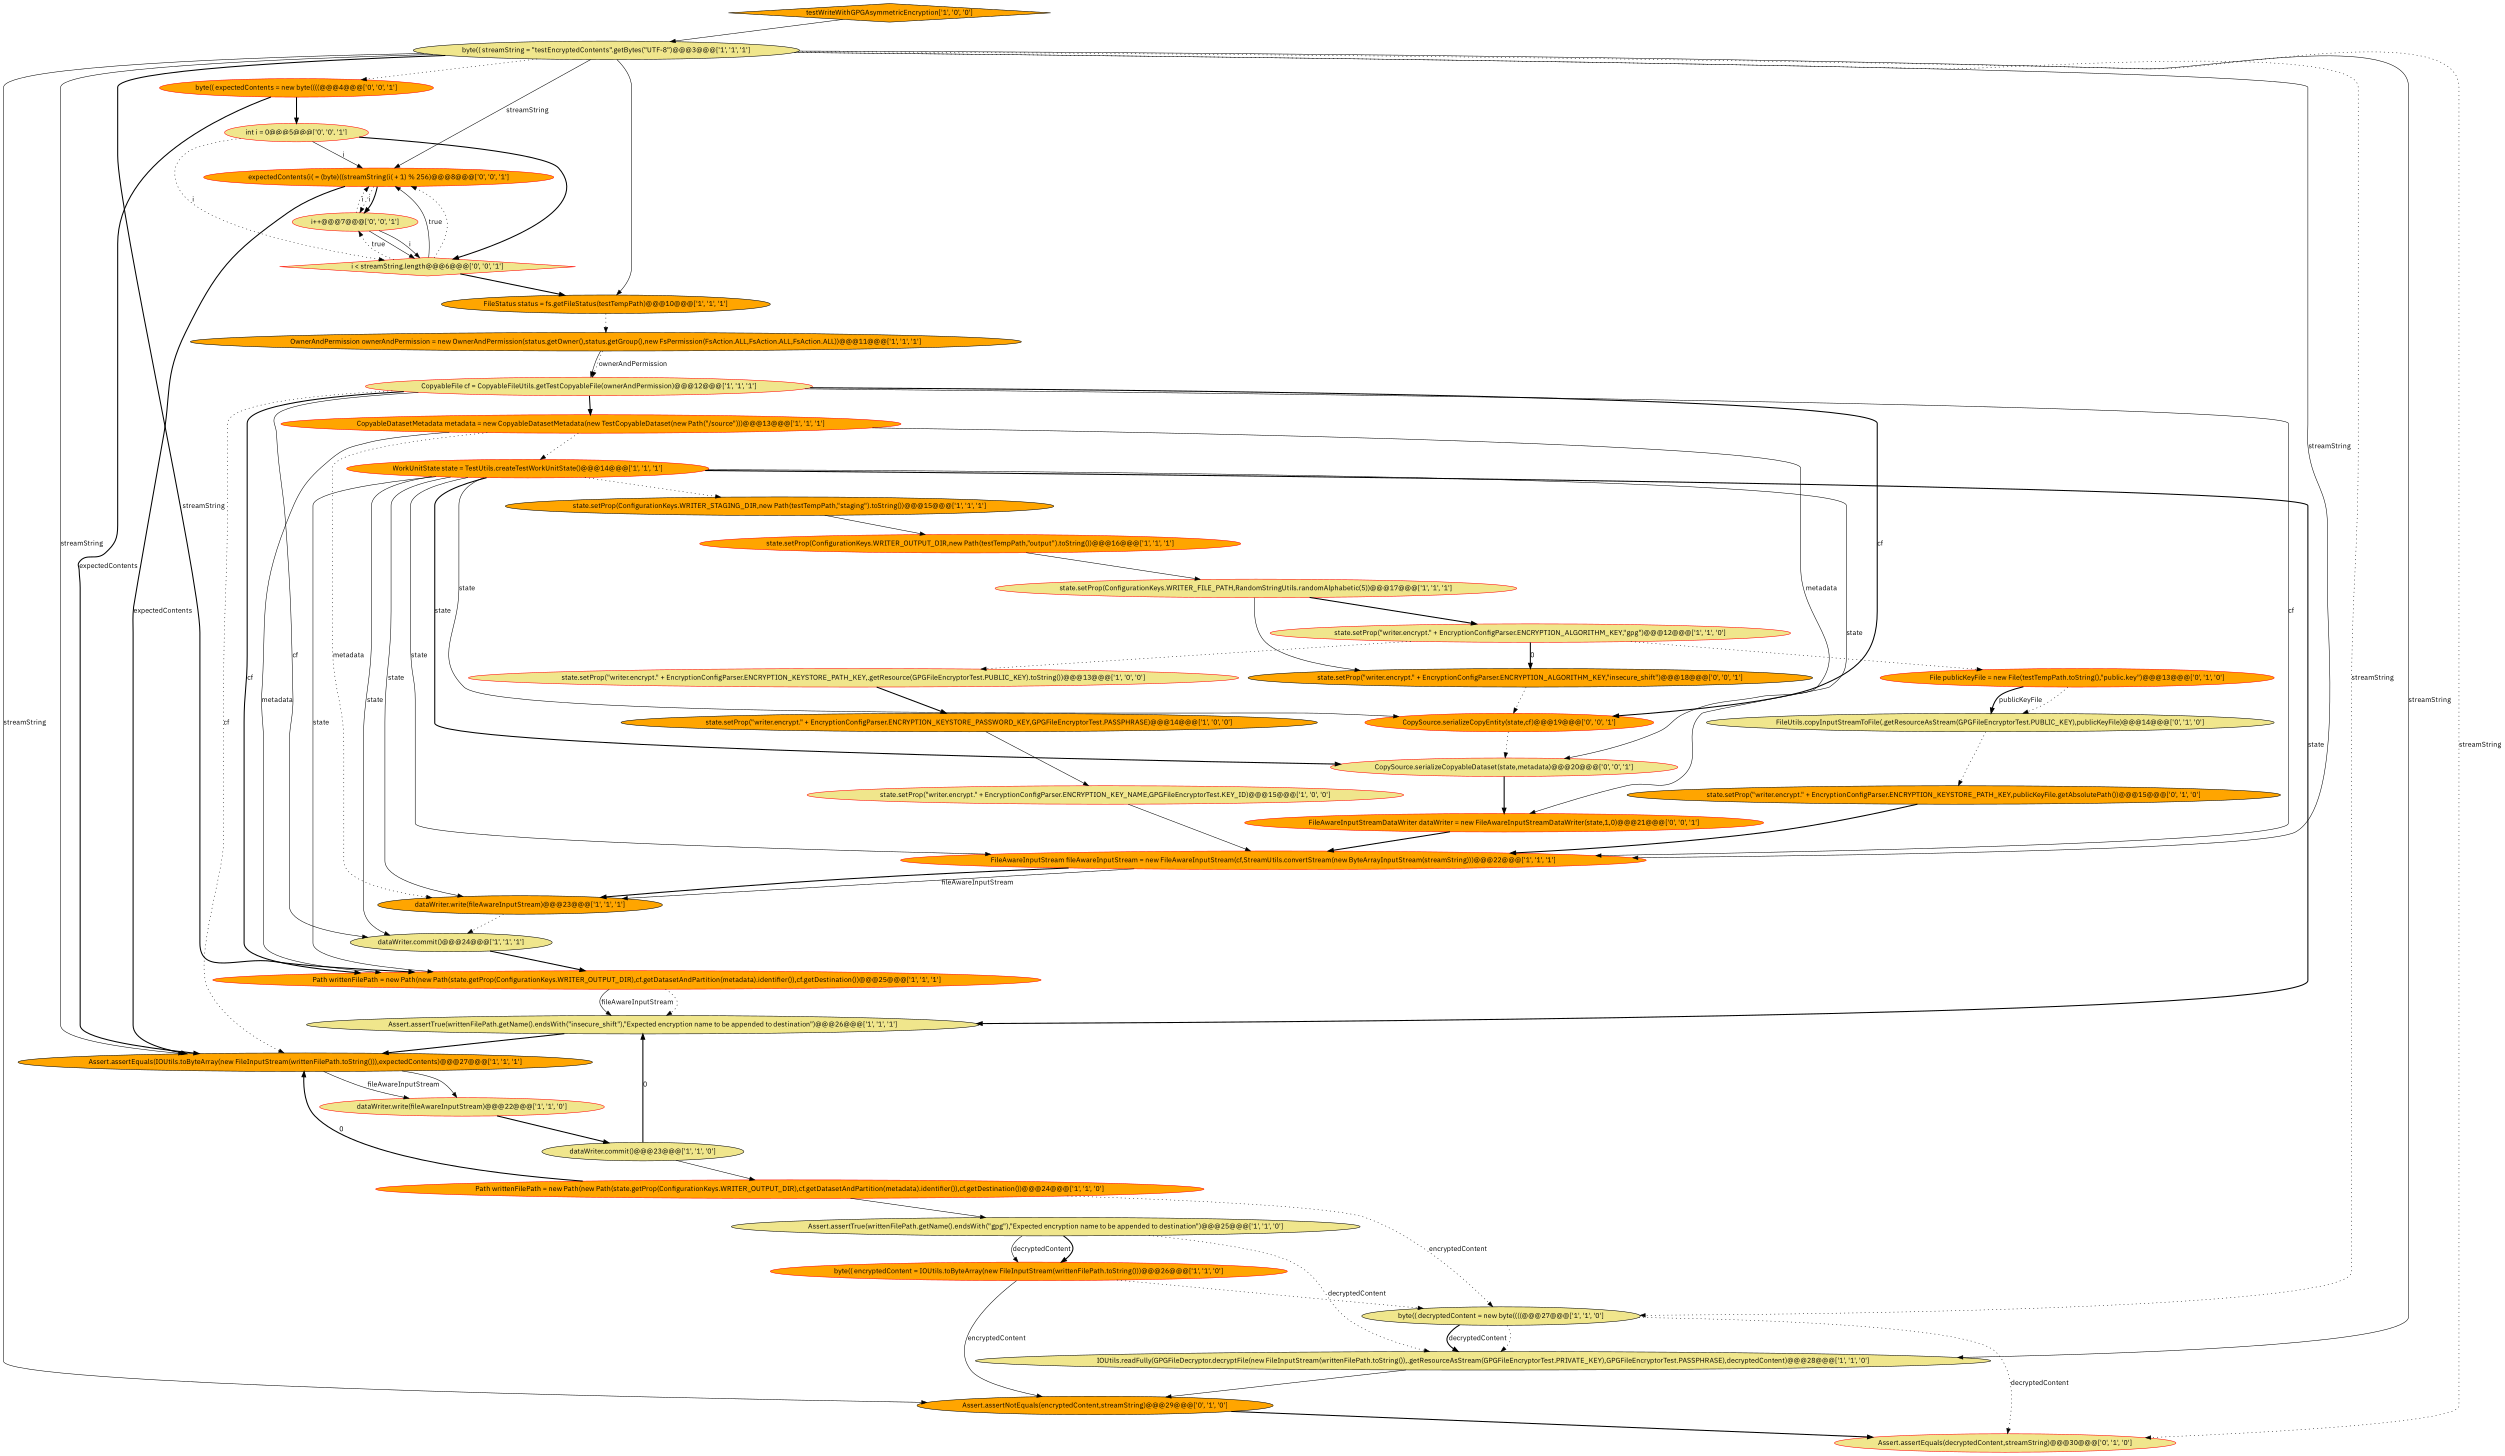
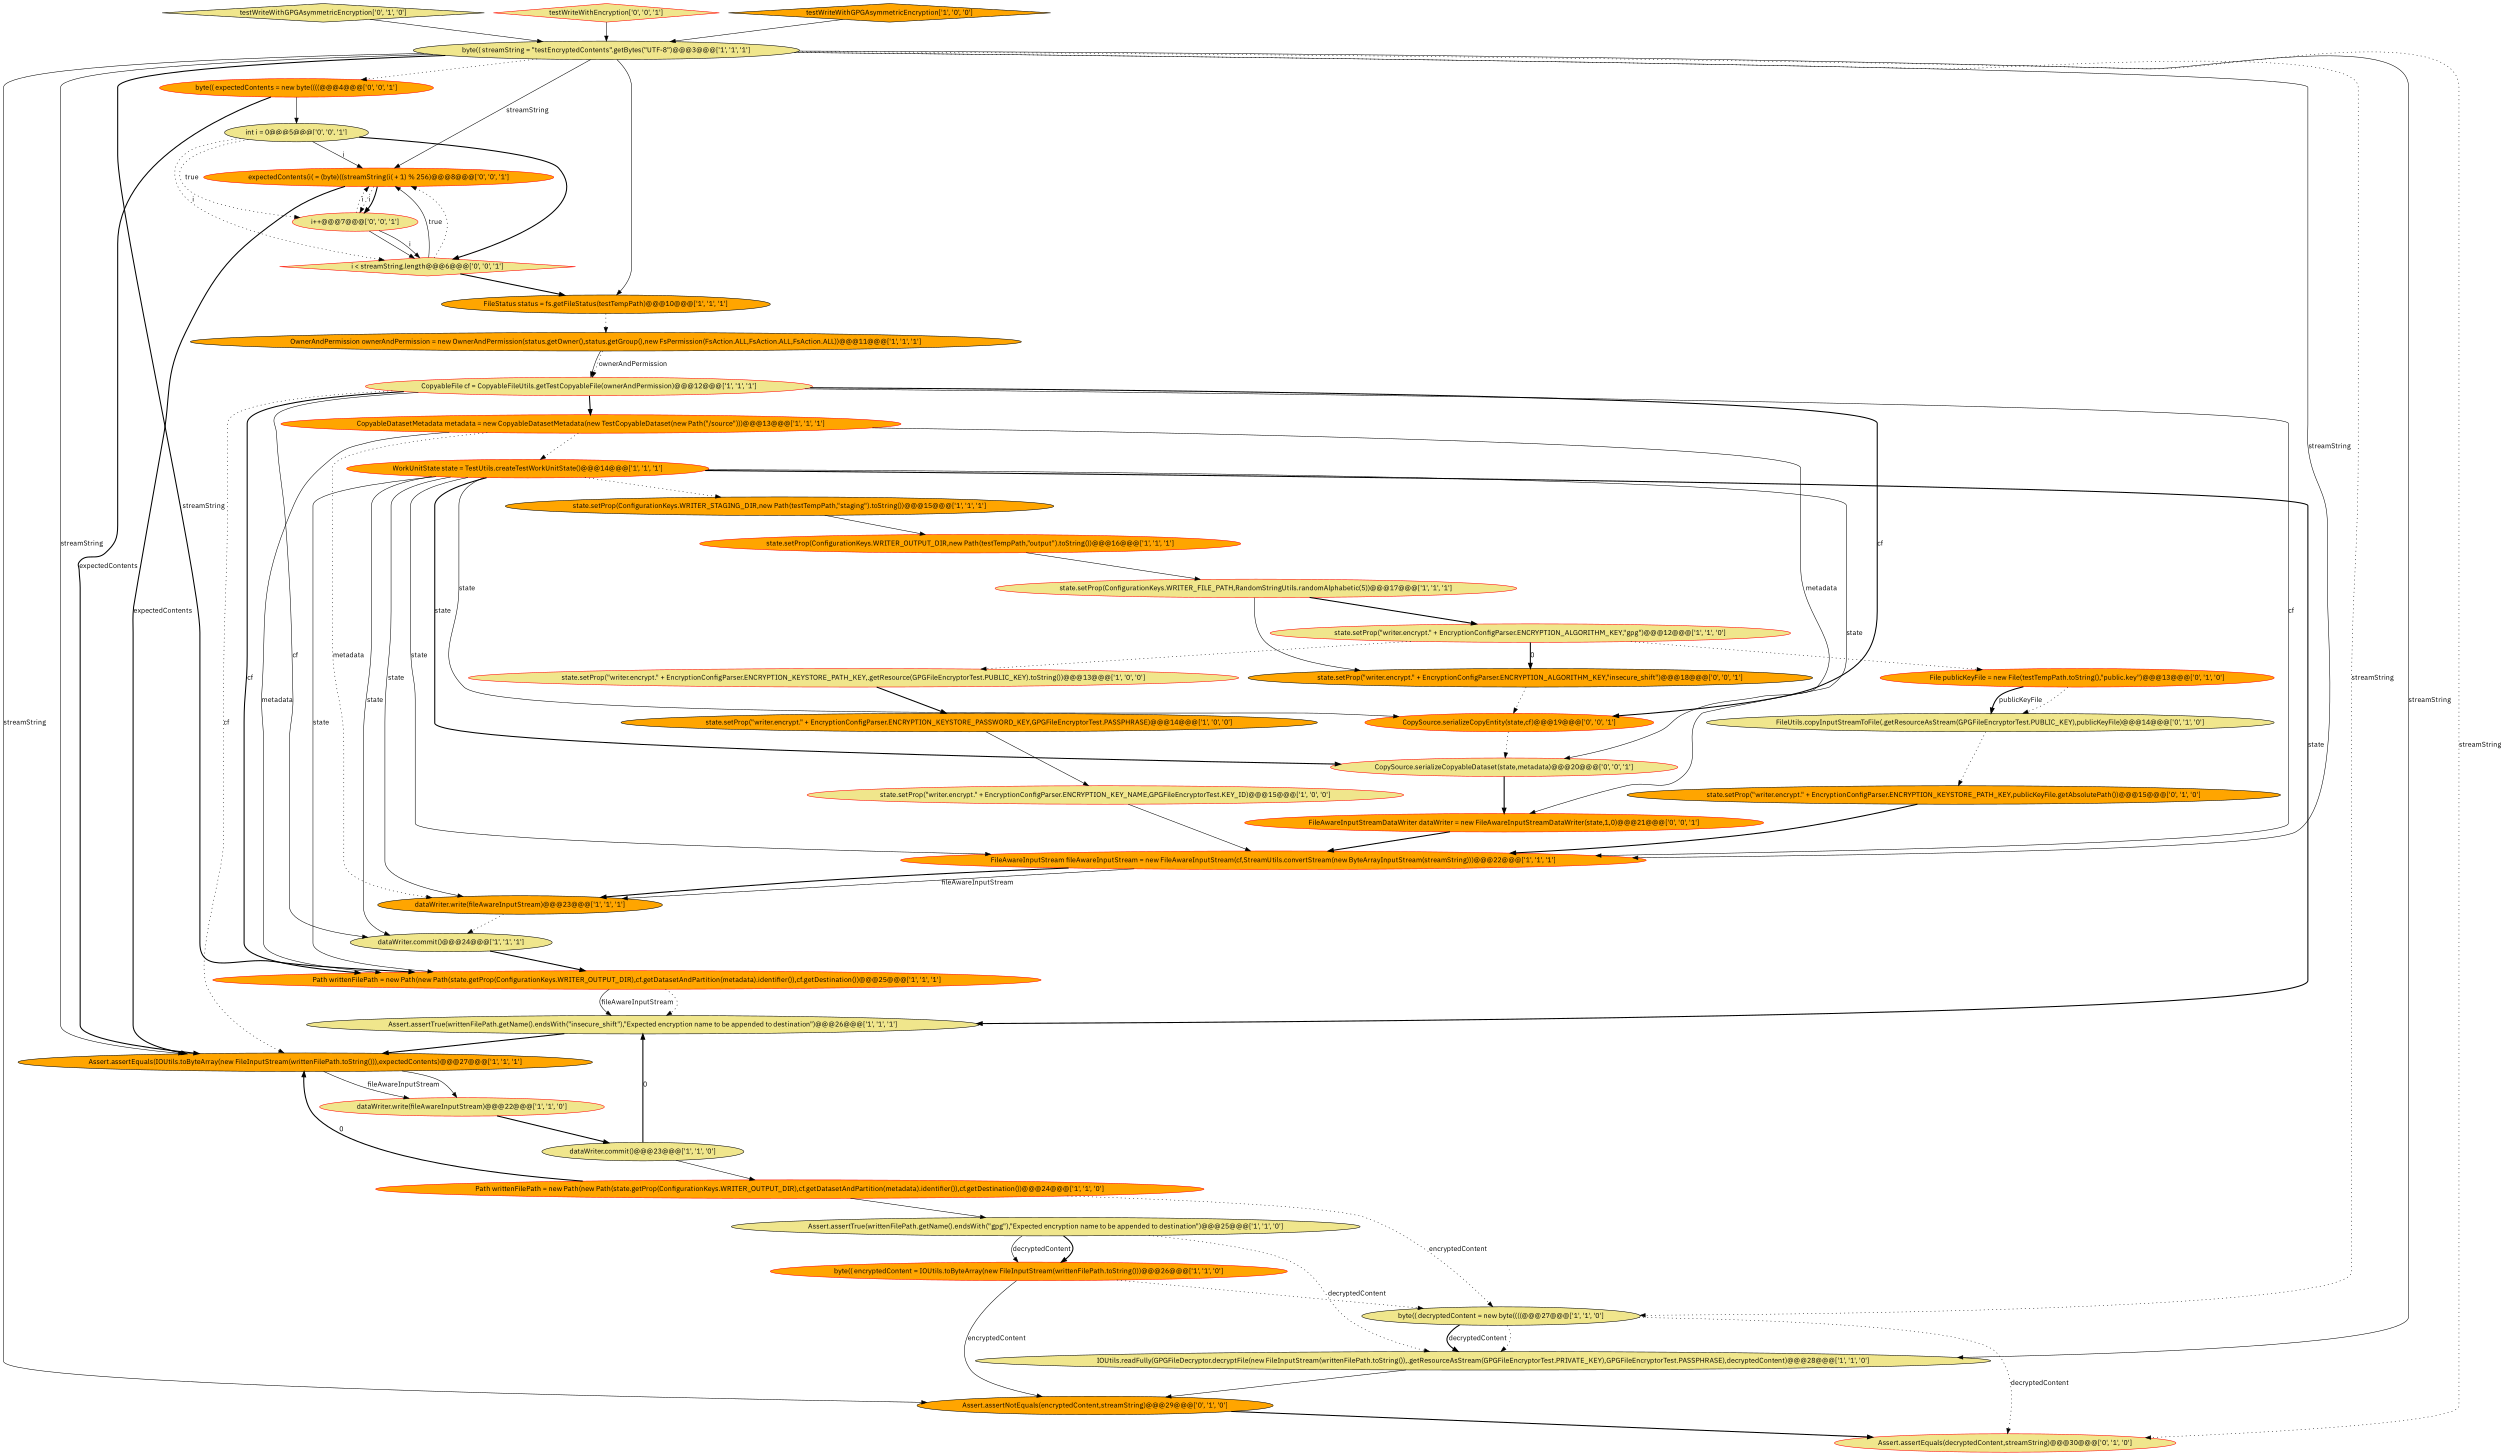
node "testWriteWithGPGAsymmetricEncryption['0', '1', '0']": added
node "testWriteWithEncryption['0', '0', '1']": added
edge "byte(( expectedContents = new byte((((@@@4@@@['0', '0', '1']" -> "int i = 0@@@5@@@['0', '0', '1']": style bold -> solid
node "int i = 0@@@5@@@['0', '0', '1']": color red -> black
edge "i < streamString.length@@@6@@@['0', '0', '1']" -> "i++@@@7@@@['0', '0', '1']": now "int i = 0@@@5@@@['0', '0', '1']" -> "i++@@@7@@@['0', '0', '1']"
